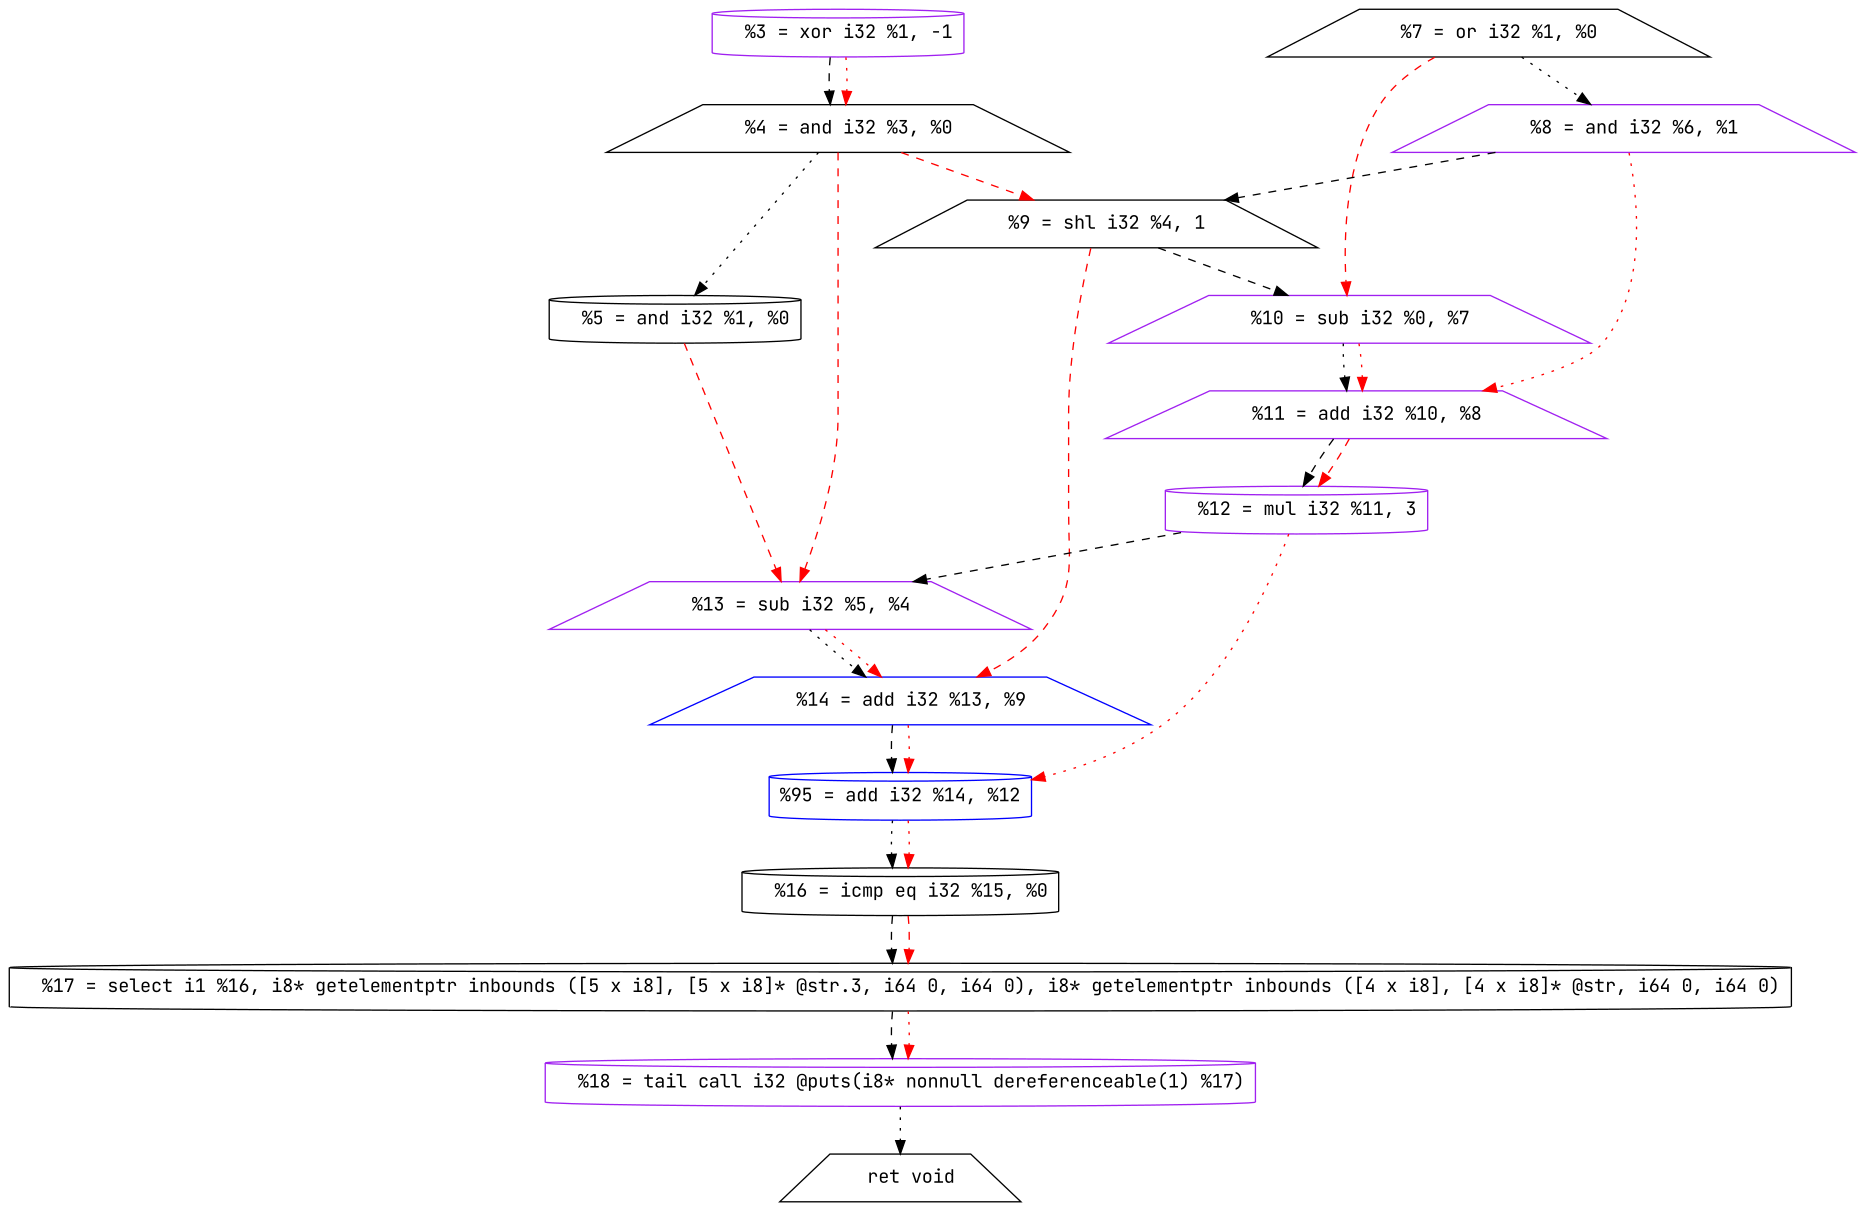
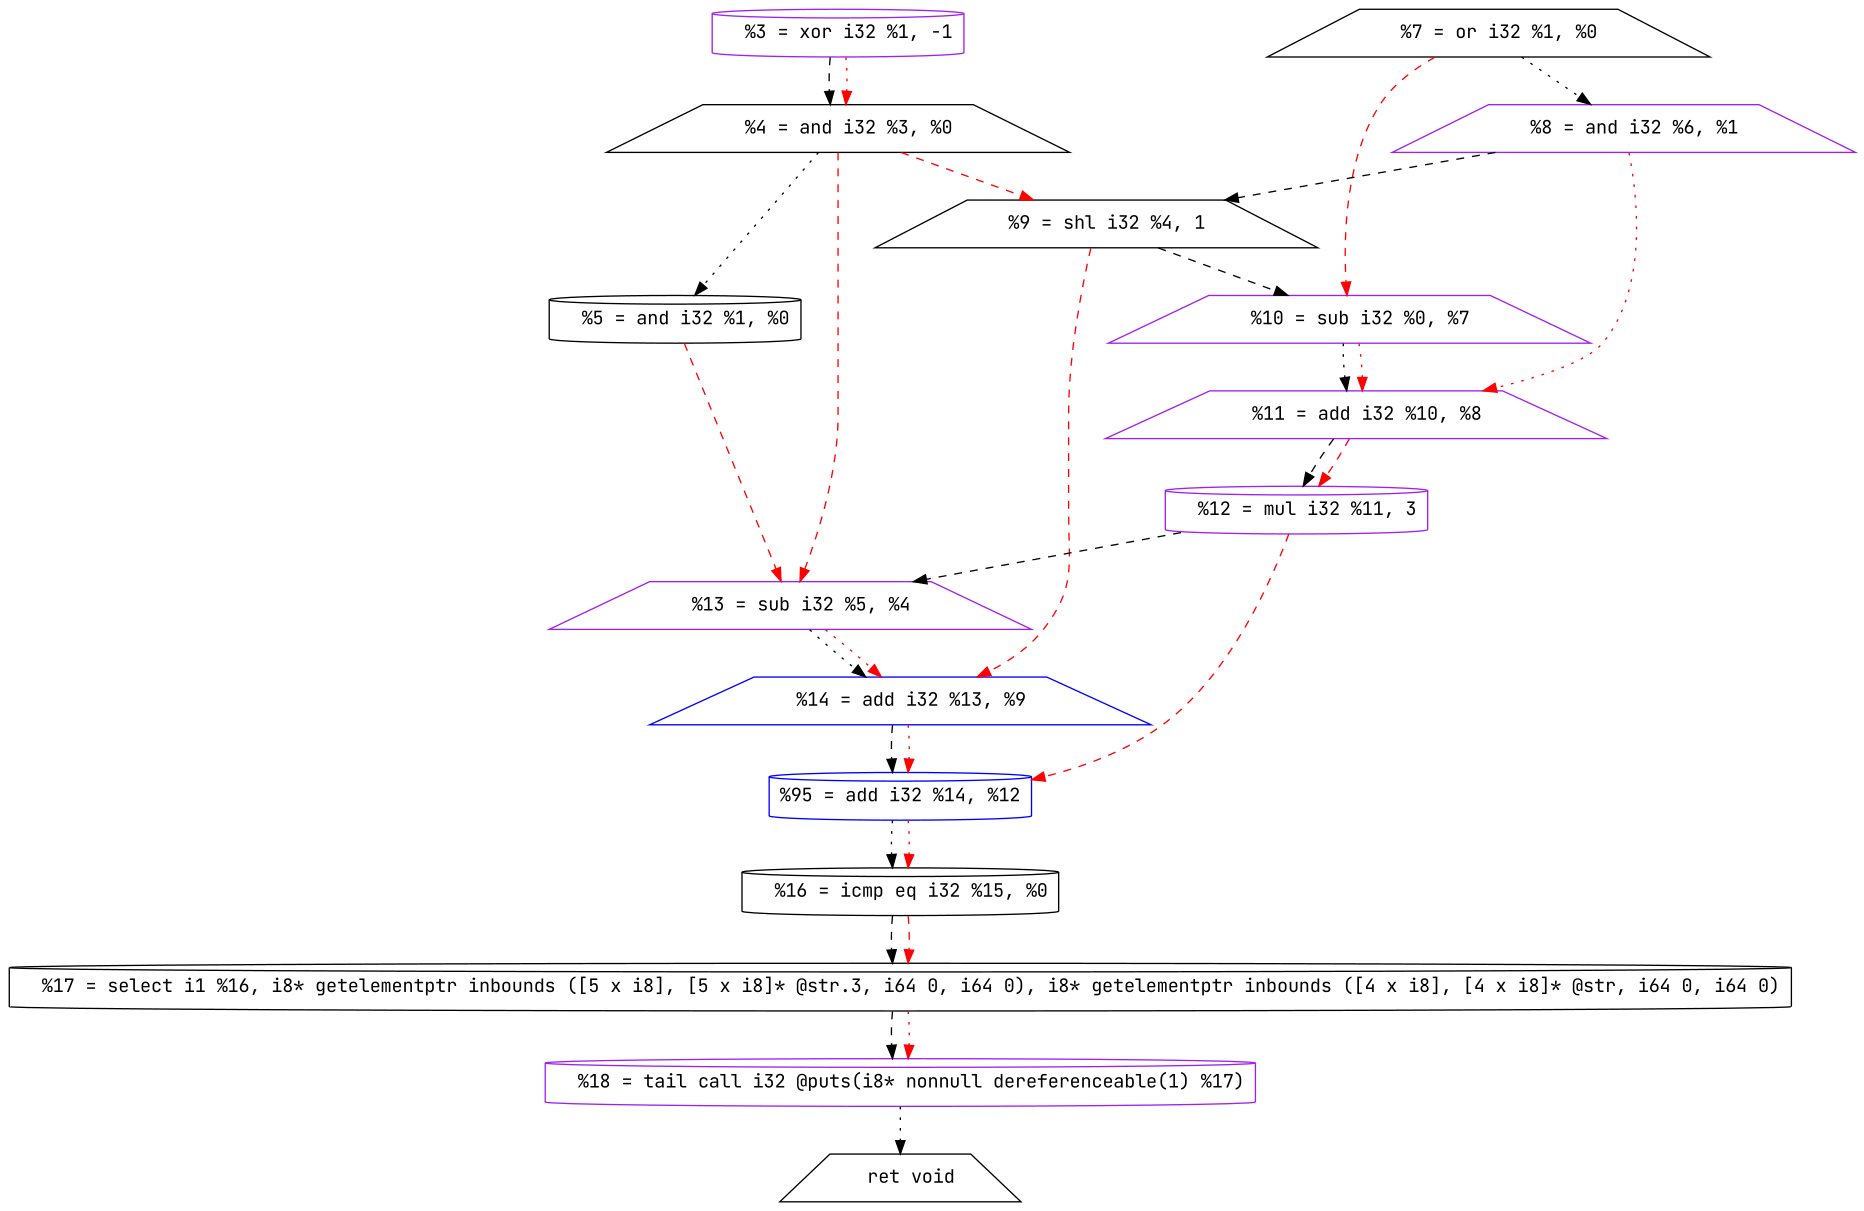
edge "%12 = mul i32 %11, 3" -> "%95 = add i32 %14, %12": style dotted -> dashed
